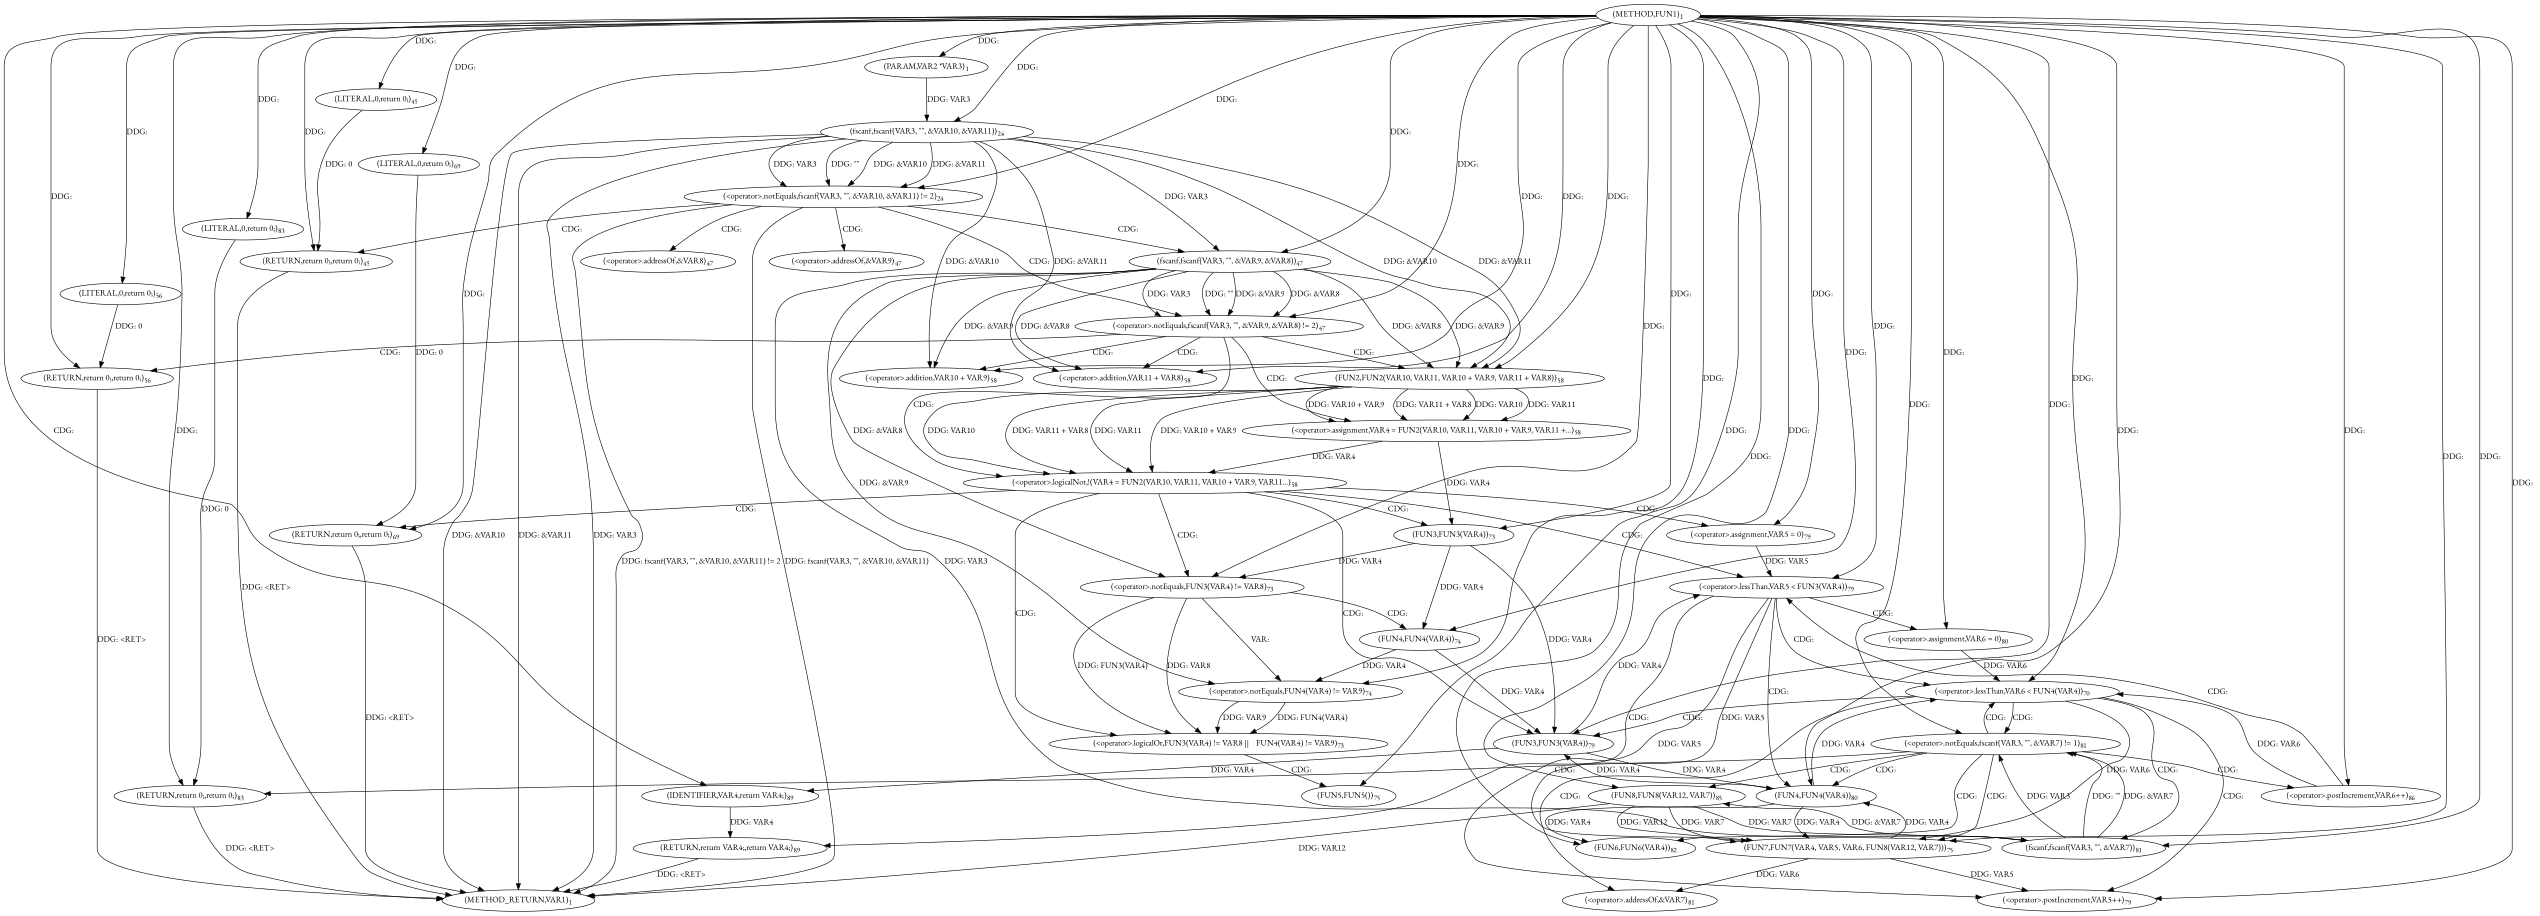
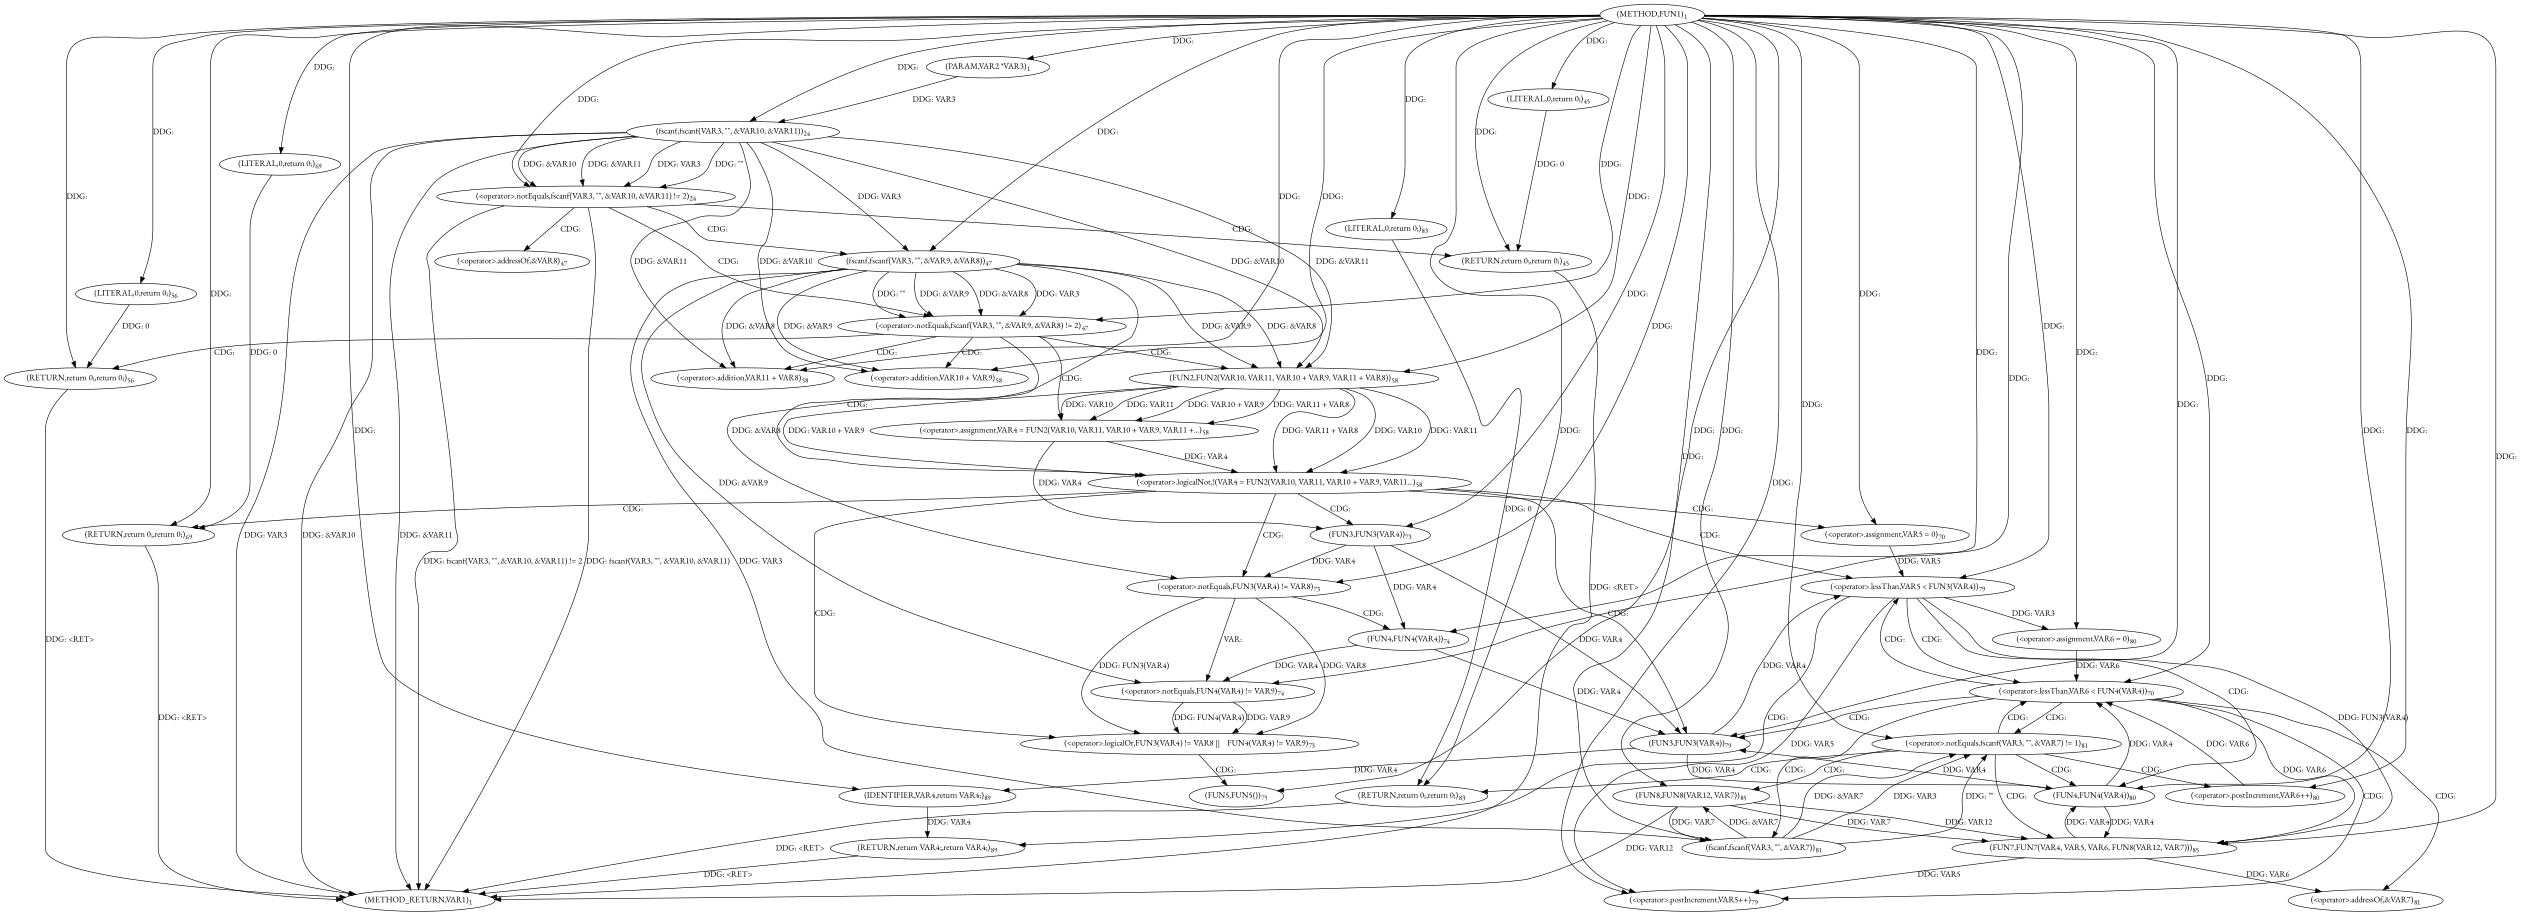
node "(<operator>.addressOf,&VAR9)": removed
edge "(METHOD,FUN1)" -> "(IDENTIFIER,VAR4,return VAR4;)": label "CDG: " -> "DDG: "
node "(<operator>.assignment,VAR5 = 0)": text "79" -> "70"
edge "(<operator>.lessThan,VAR5 < FUN3(VAR4))" -> "(<operator>.assignment,VAR6 = 0)": label "CDG: " -> "DDG: VAR3"
edge "(<operator>.postIncrement,VAR6++)" -> "(<operator>.lessThan,VAR5 < FUN3(VAR4))": now "(<operator>.lessThan,VAR6 < FUN4(VAR4))" -> "(<operator>.lessThan,VAR5 < FUN3(VAR4))"
edge "(<operator>.lessThan,VAR5 < FUN3(VAR4))" -> "(FUN7,FUN7(VAR4, VAR5, VAR6, FUN8(VAR12, VAR7)))": label "DDG: VAR5" -> "DDG: FUN3(VAR4)"
node "(<operator>.postIncrement,VAR6++)": text "86" -> "80"
node "(FUN6,FUN6(VAR4))": removed
node "(FUN7,FUN7(VAR4, VAR5, VAR6, FUN8(VAR12, VAR7)))": text "75" -> "85"
